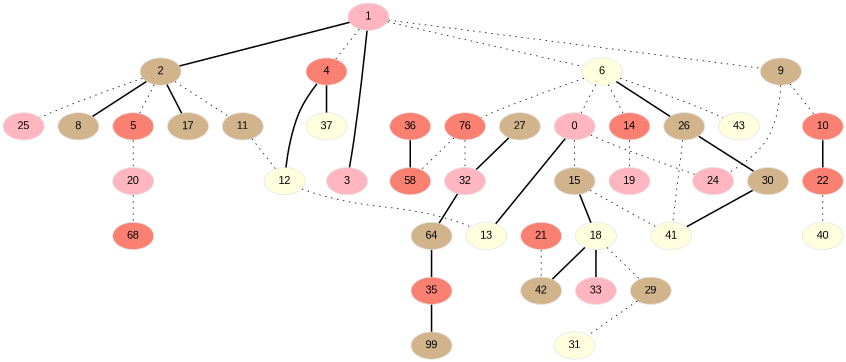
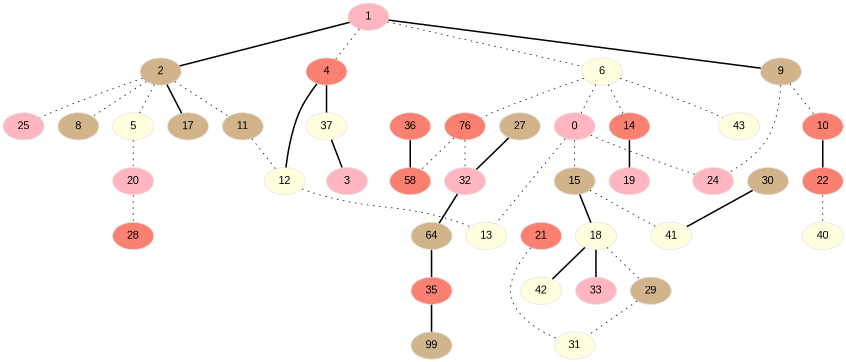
edge "1" -- "9": style dotted -> bold
edge "2" -- "8": style bold -> dotted
edge "1" -- "3": now "37" -- "3"
node "5": fillcolor salmon -> lightyellow
node "26": removed
edge "14" -- "19": style dotted -> bold
edge "0" -- "13": style bold -> dotted
node "68": label "68" -> "28"
edge "21" -- "42": now "21" -- "31"
node "42": fillcolor tan -> lightyellow
